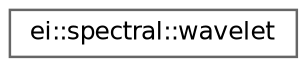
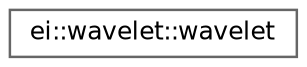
node "ei::spectral::wavelet": label "ei::spectral::wavelet" -> "ei::wavelet::wavelet"
